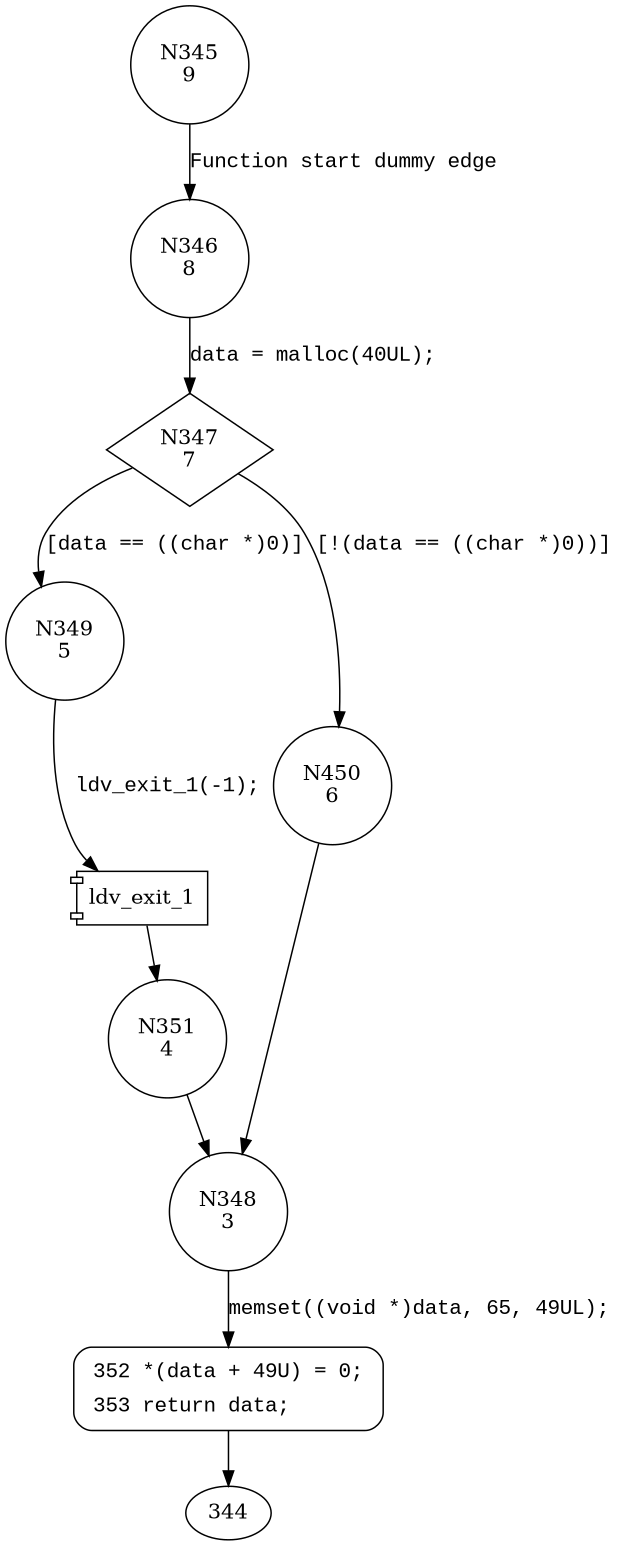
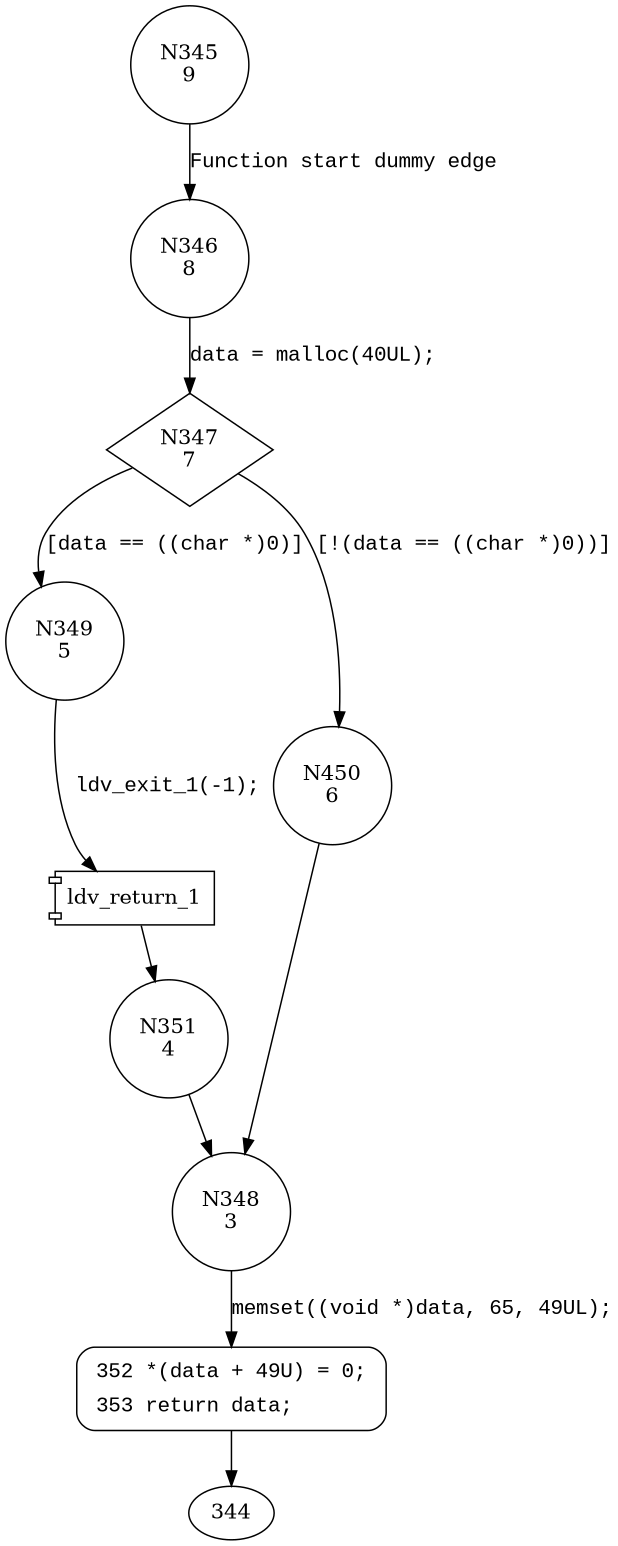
node "ldv_exit_1": label "ldv_exit_1" -> "ldv_return_1"
